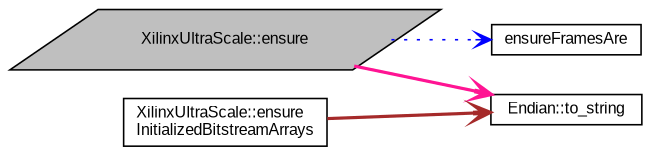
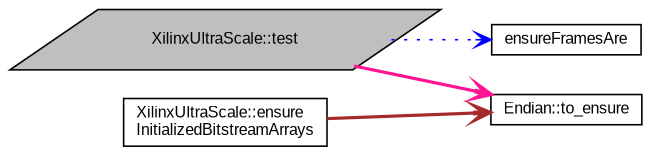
node "XilinxUltraScale::ensure": label "XilinxUltraScale::ensure" -> "XilinxUltraScale::test"
node "Endian::to_string": label "Endian::to_string" -> "Endian::to_ensure"
